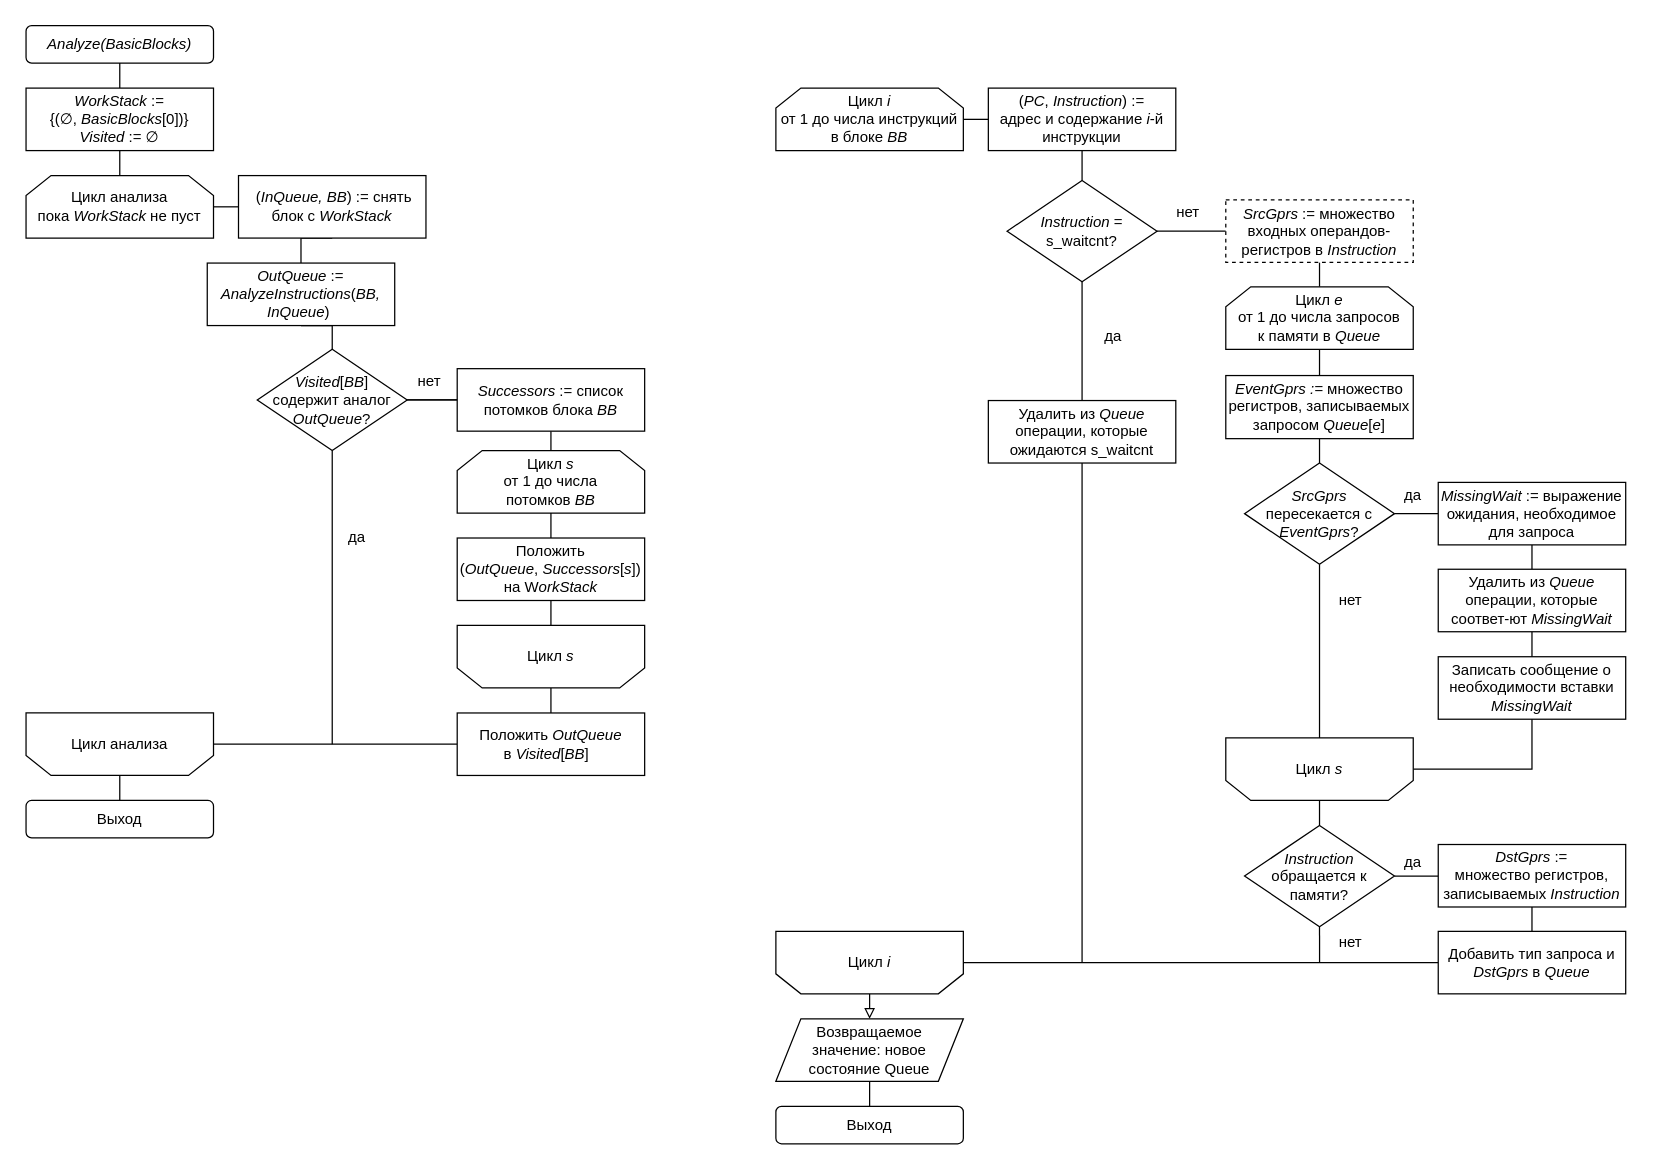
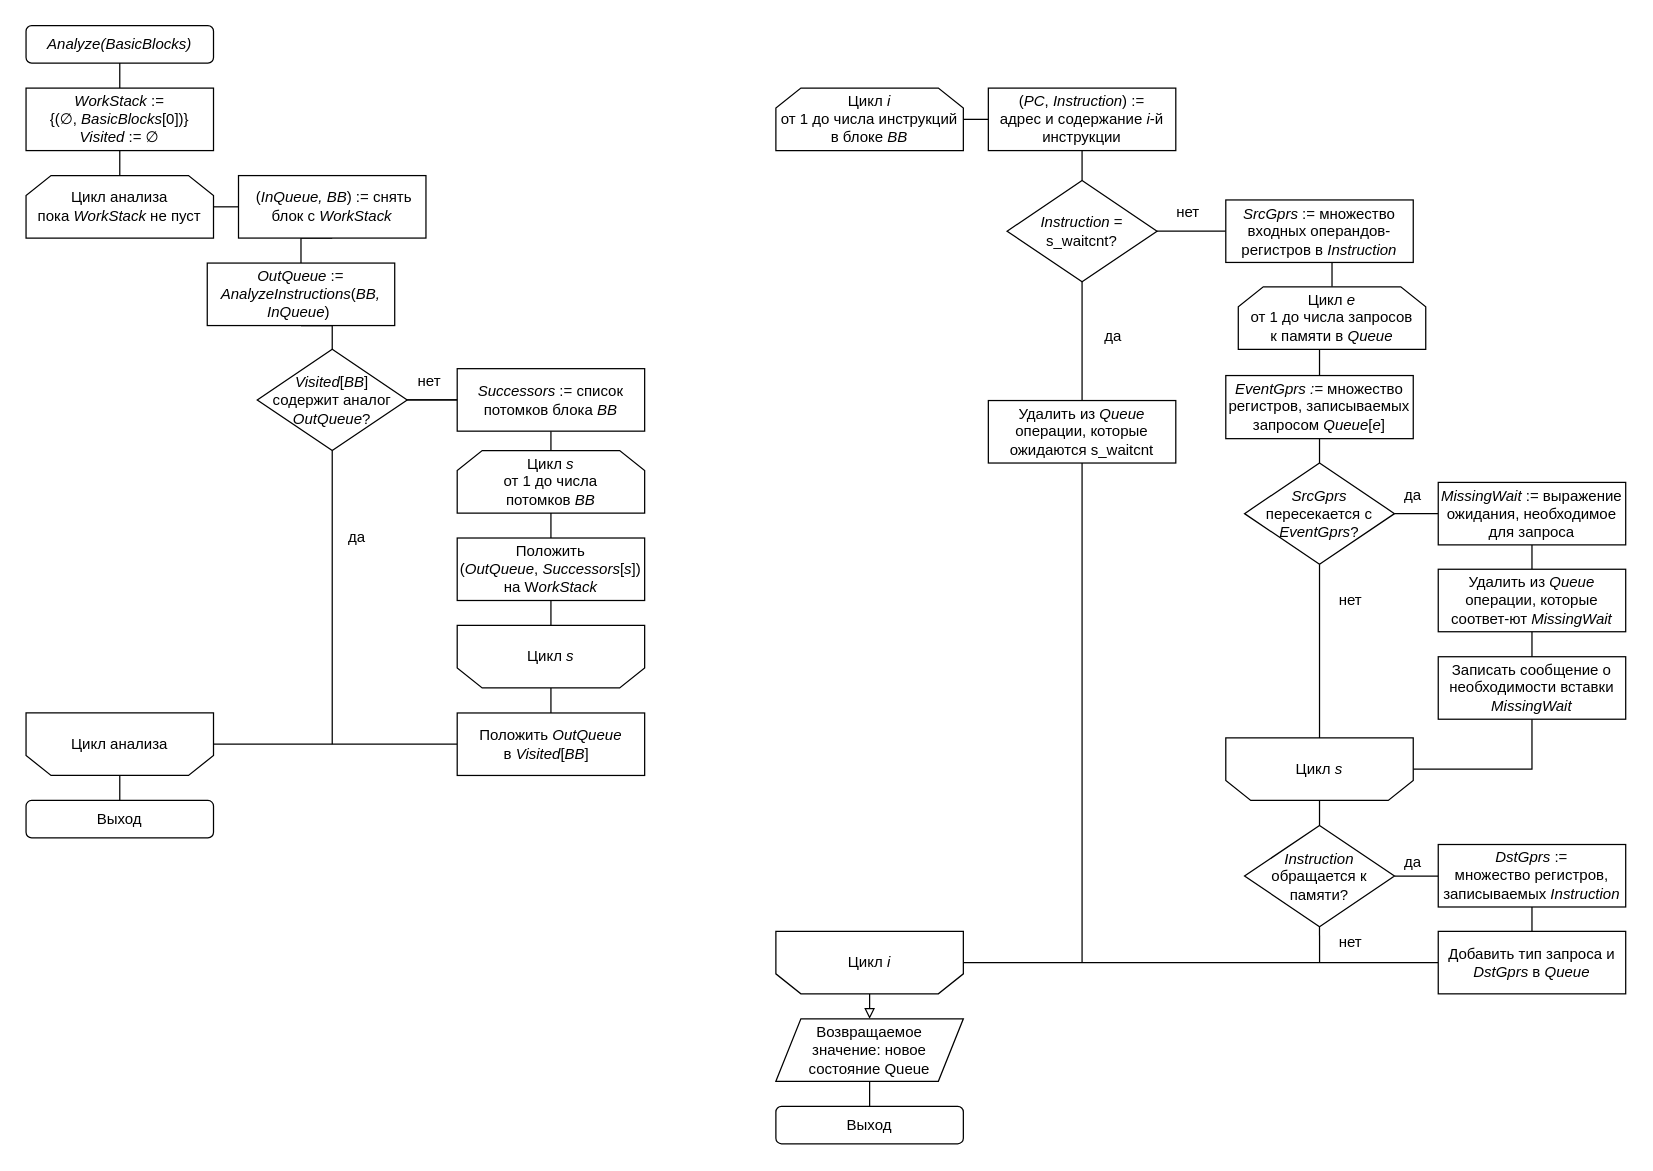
node "SrcGprs := множество входных операндов-регистров в Instruction": style dashed -> solid
node "Цикл e от 1 до числа запросов к памяти в Queue": moved (1319, 318) -> (1332, 318)
